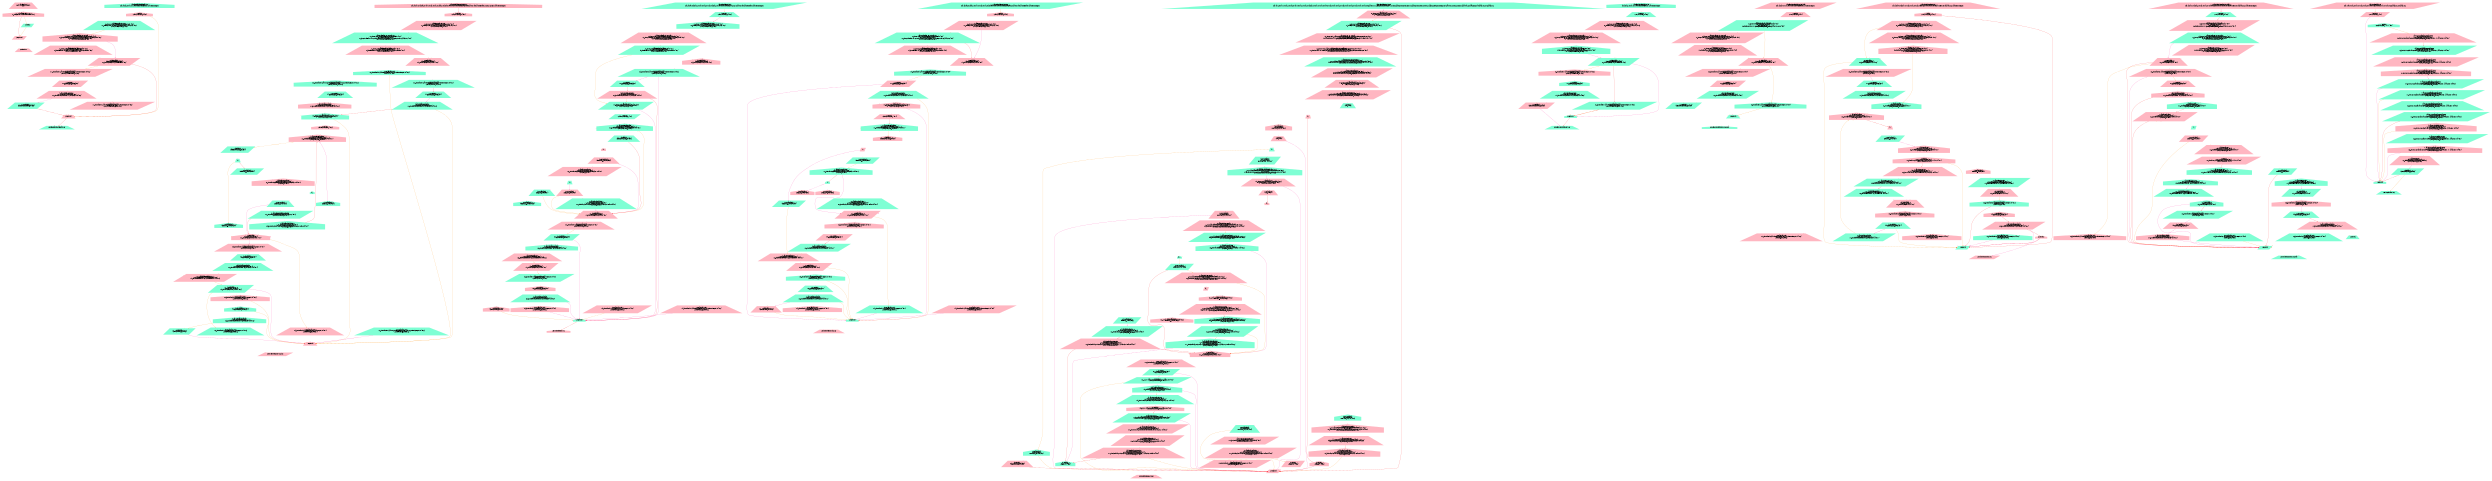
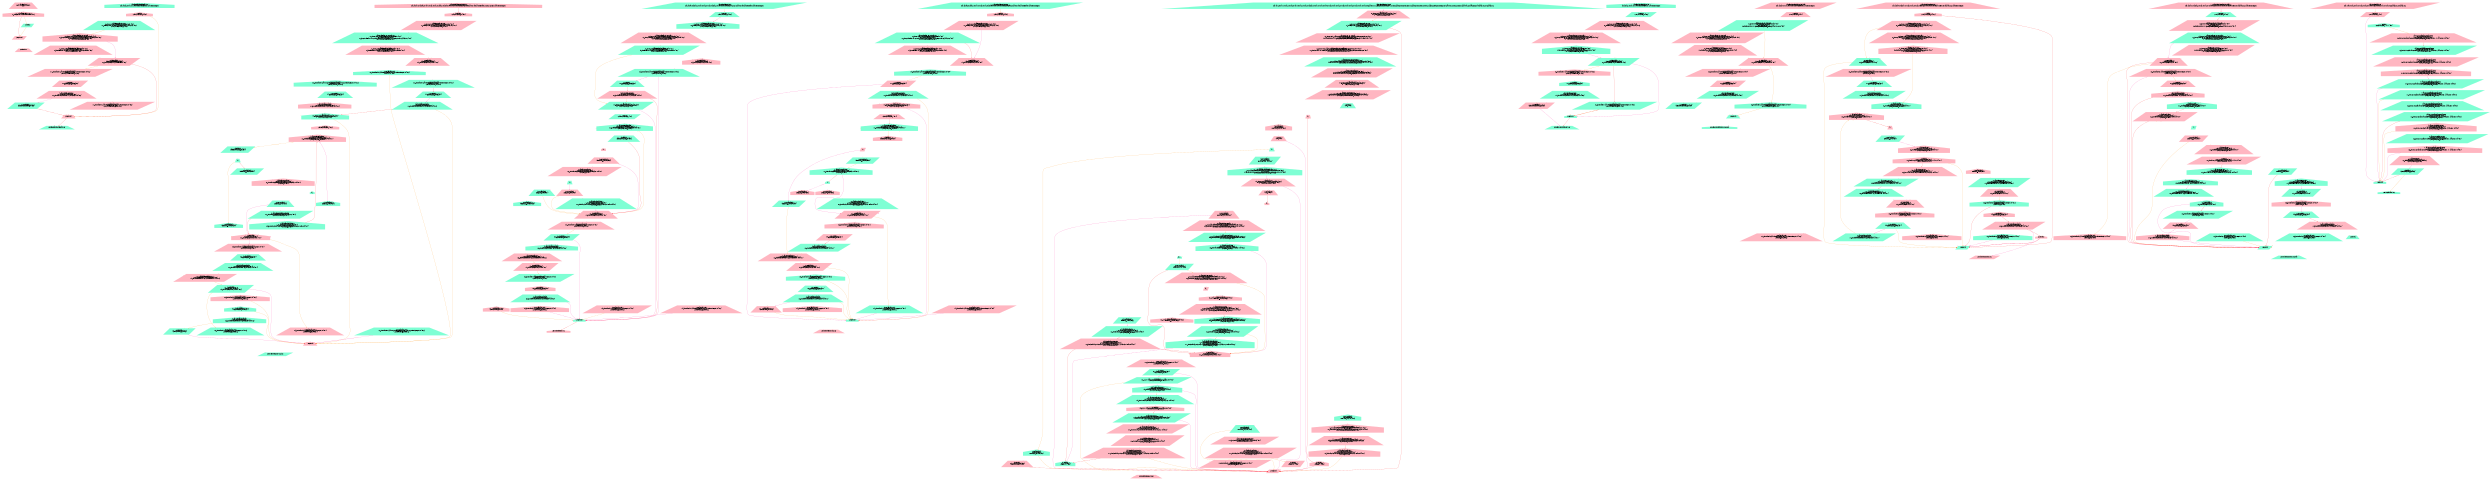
node "4:  method_body *&writer:java.lang.Object*=null [line 53]": shape trapezium -> parallelogram
node "2: Exit String FileUtil.earse(String)": shape trapezium -> house
node "2: Exit List FileUtil.FileToJsonList(String,String)": fillcolor lightpink -> aquamarine
